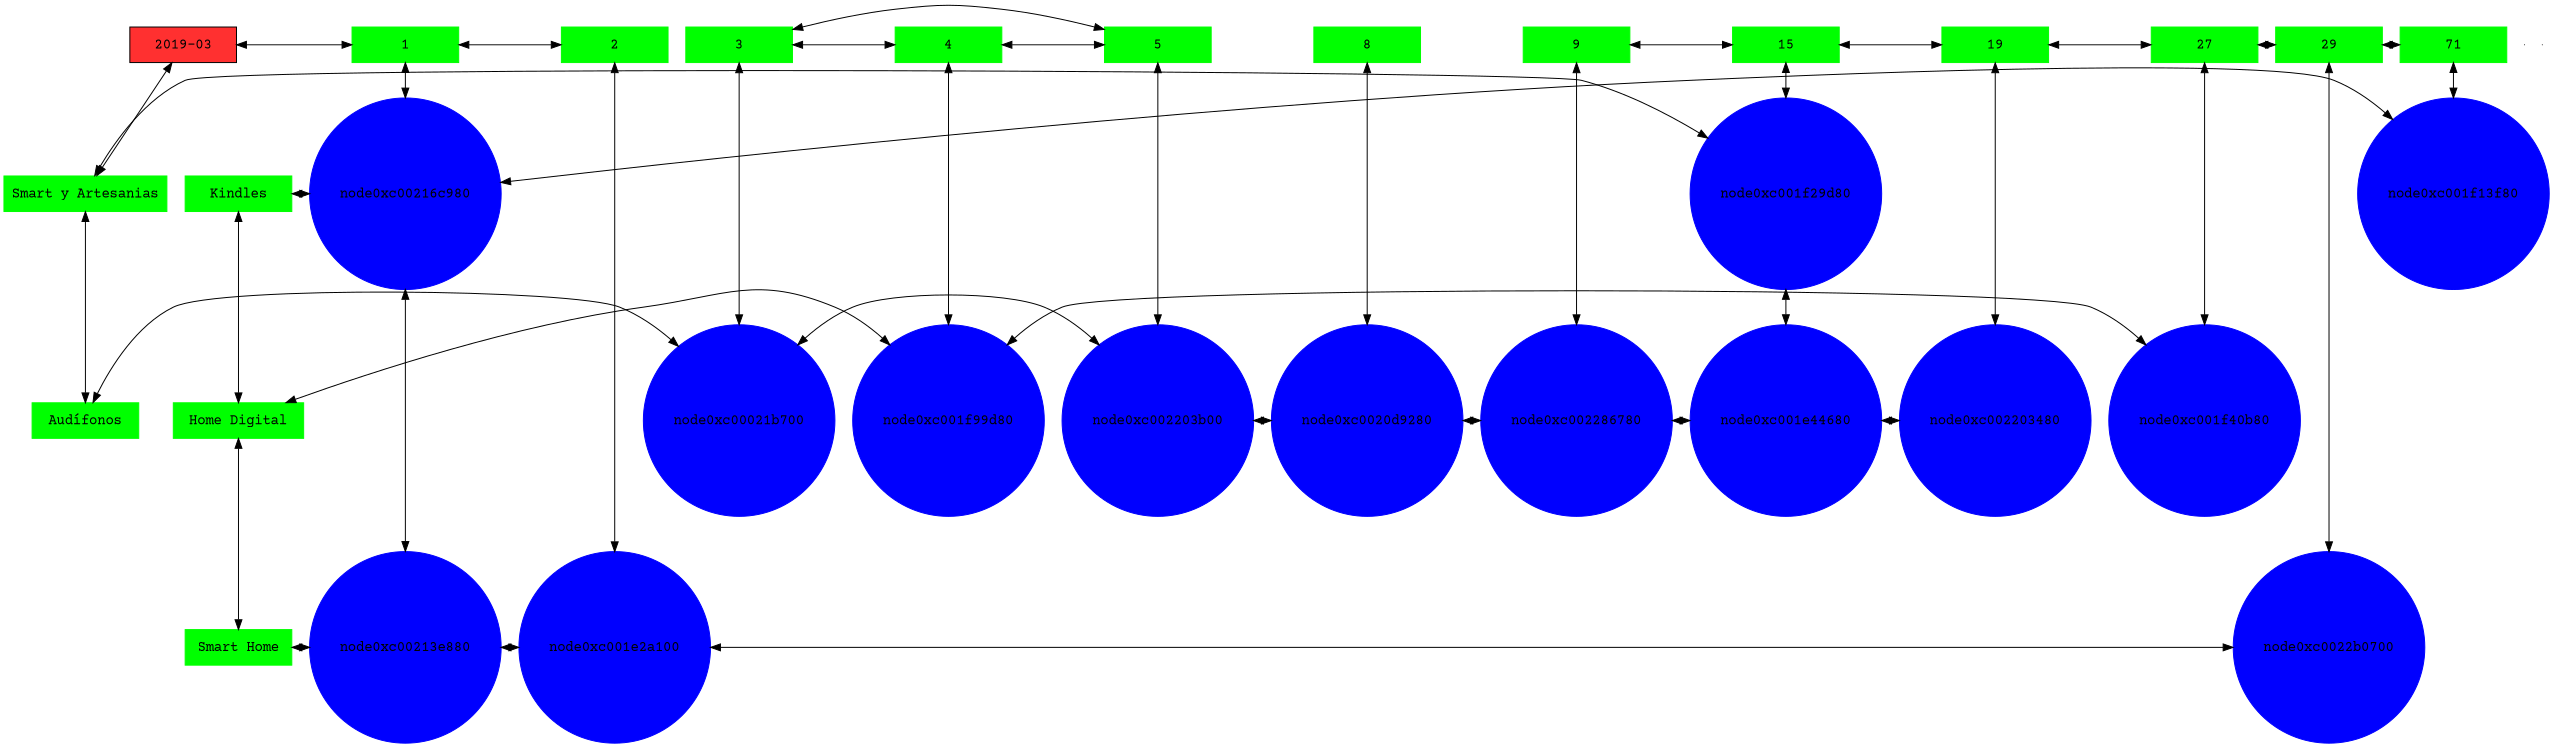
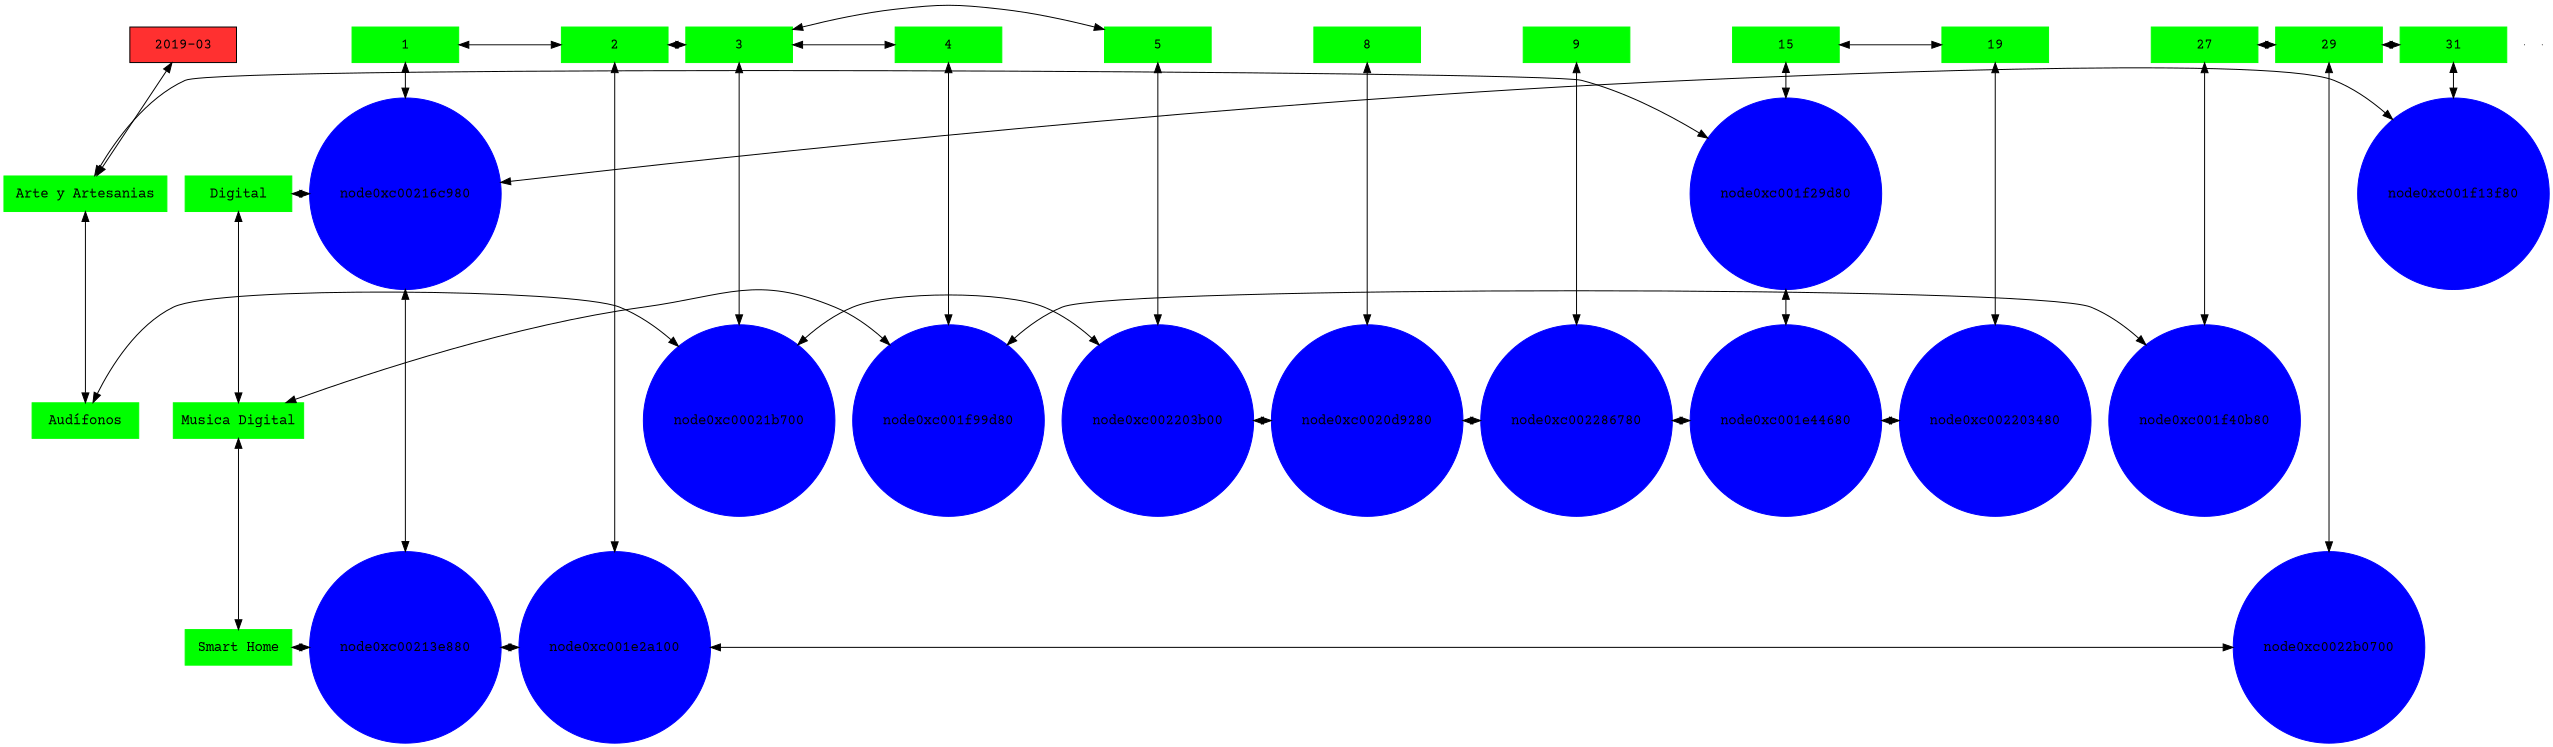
edge "2019-03" -- "1": removed
edge "2" -- "3": added
edge "4" -- "5": removed
edge "9" -- "15": removed
edge "19" -- "27": removed
node "71": label "71" -> "31"
node "Smart y Artesanias": label "Smart y Artesanias" -> "Arte y Artesanias"
node "Kindles": label "Kindles" -> "Digital"
node "Home Digital": label "Home Digital" -> "Musica Digital"
